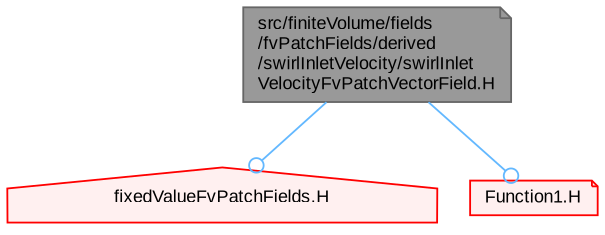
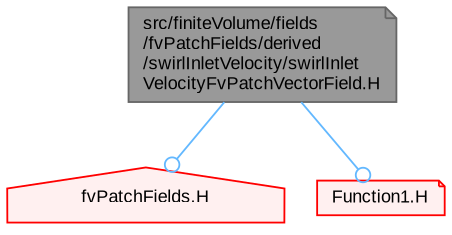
node "fixedValueFvPatchFields.H": label "fixedValueFvPatchFields.H" -> "fvPatchFields.H"
